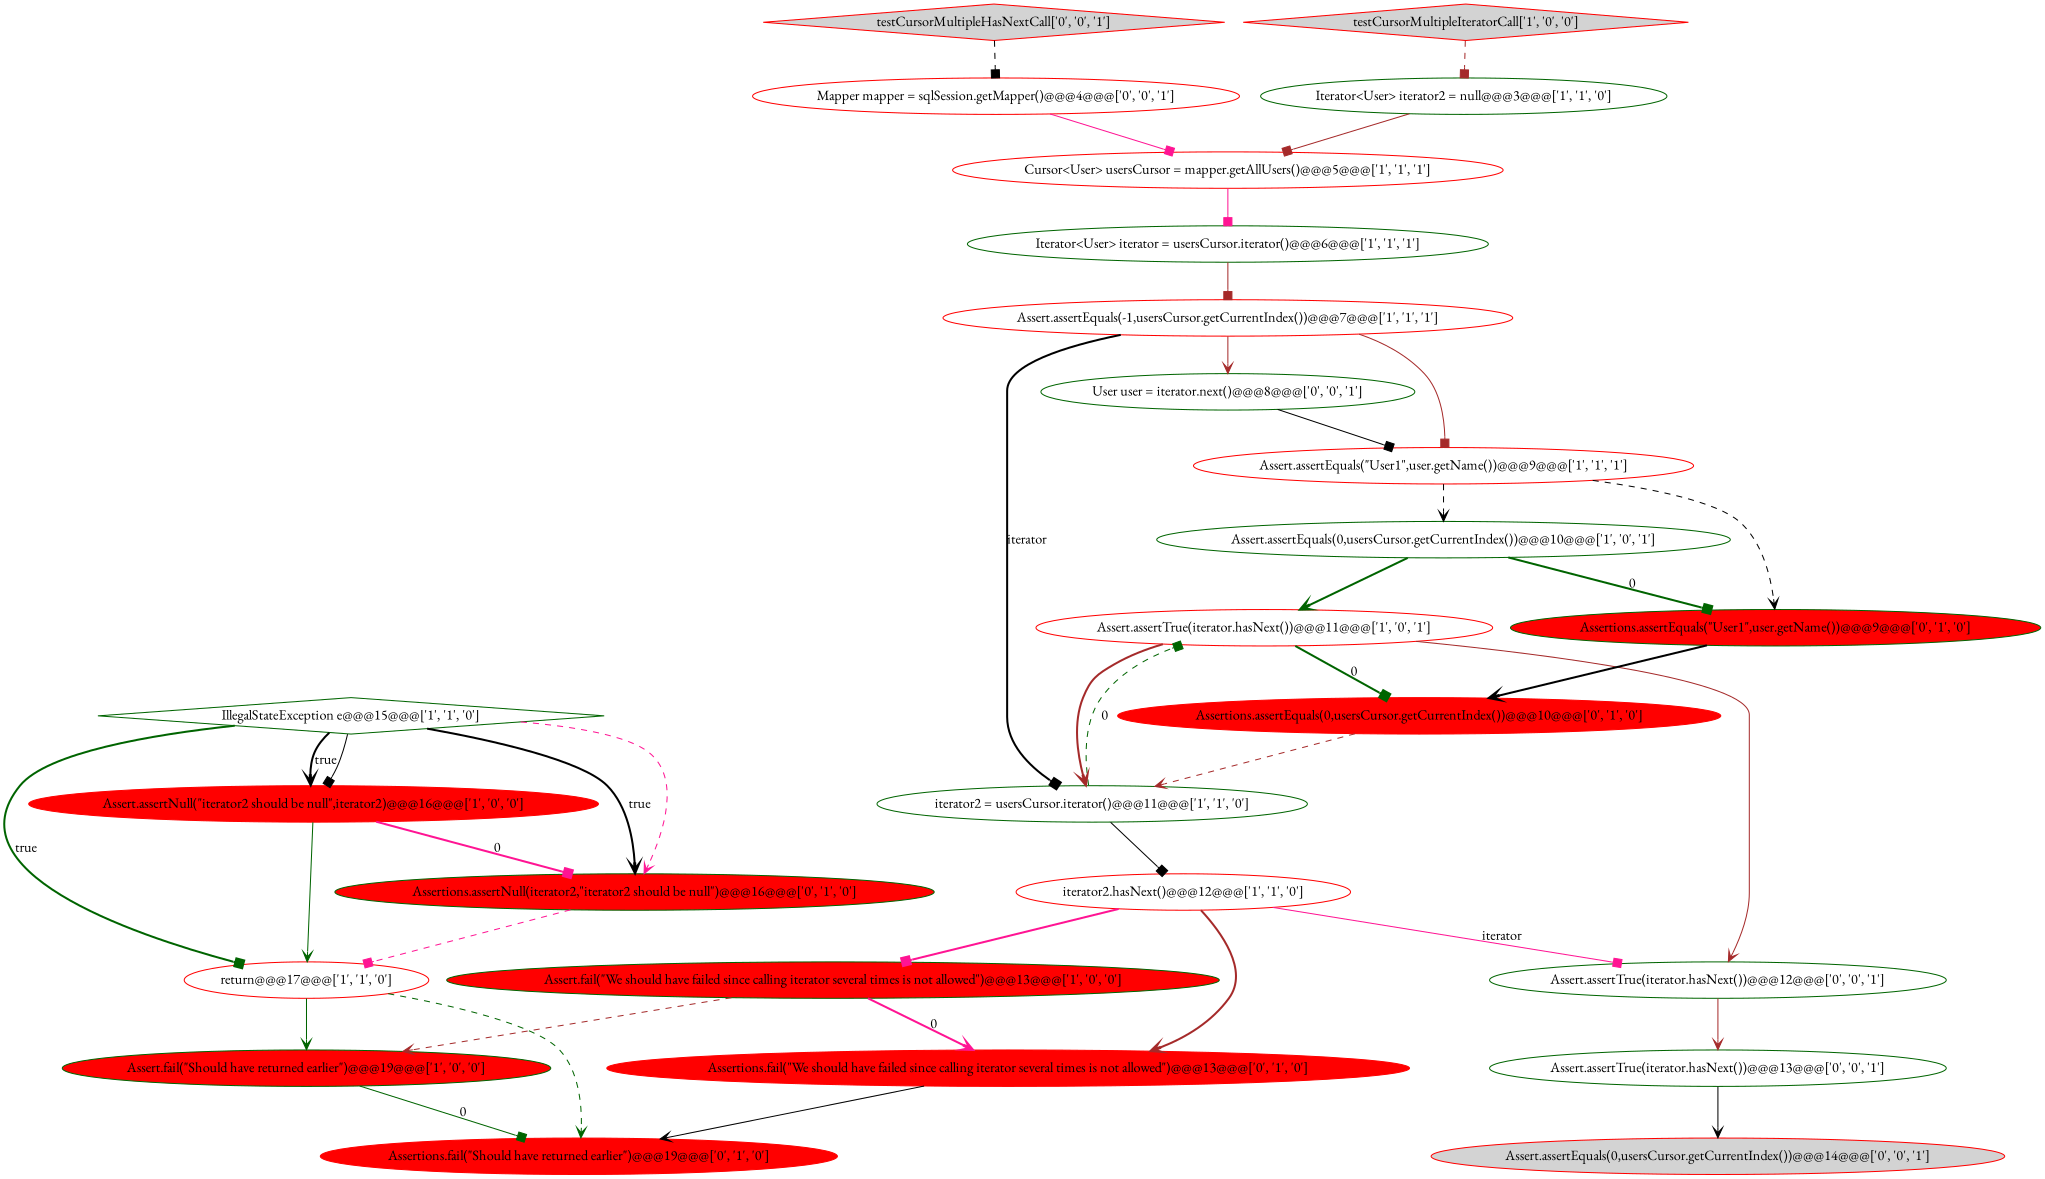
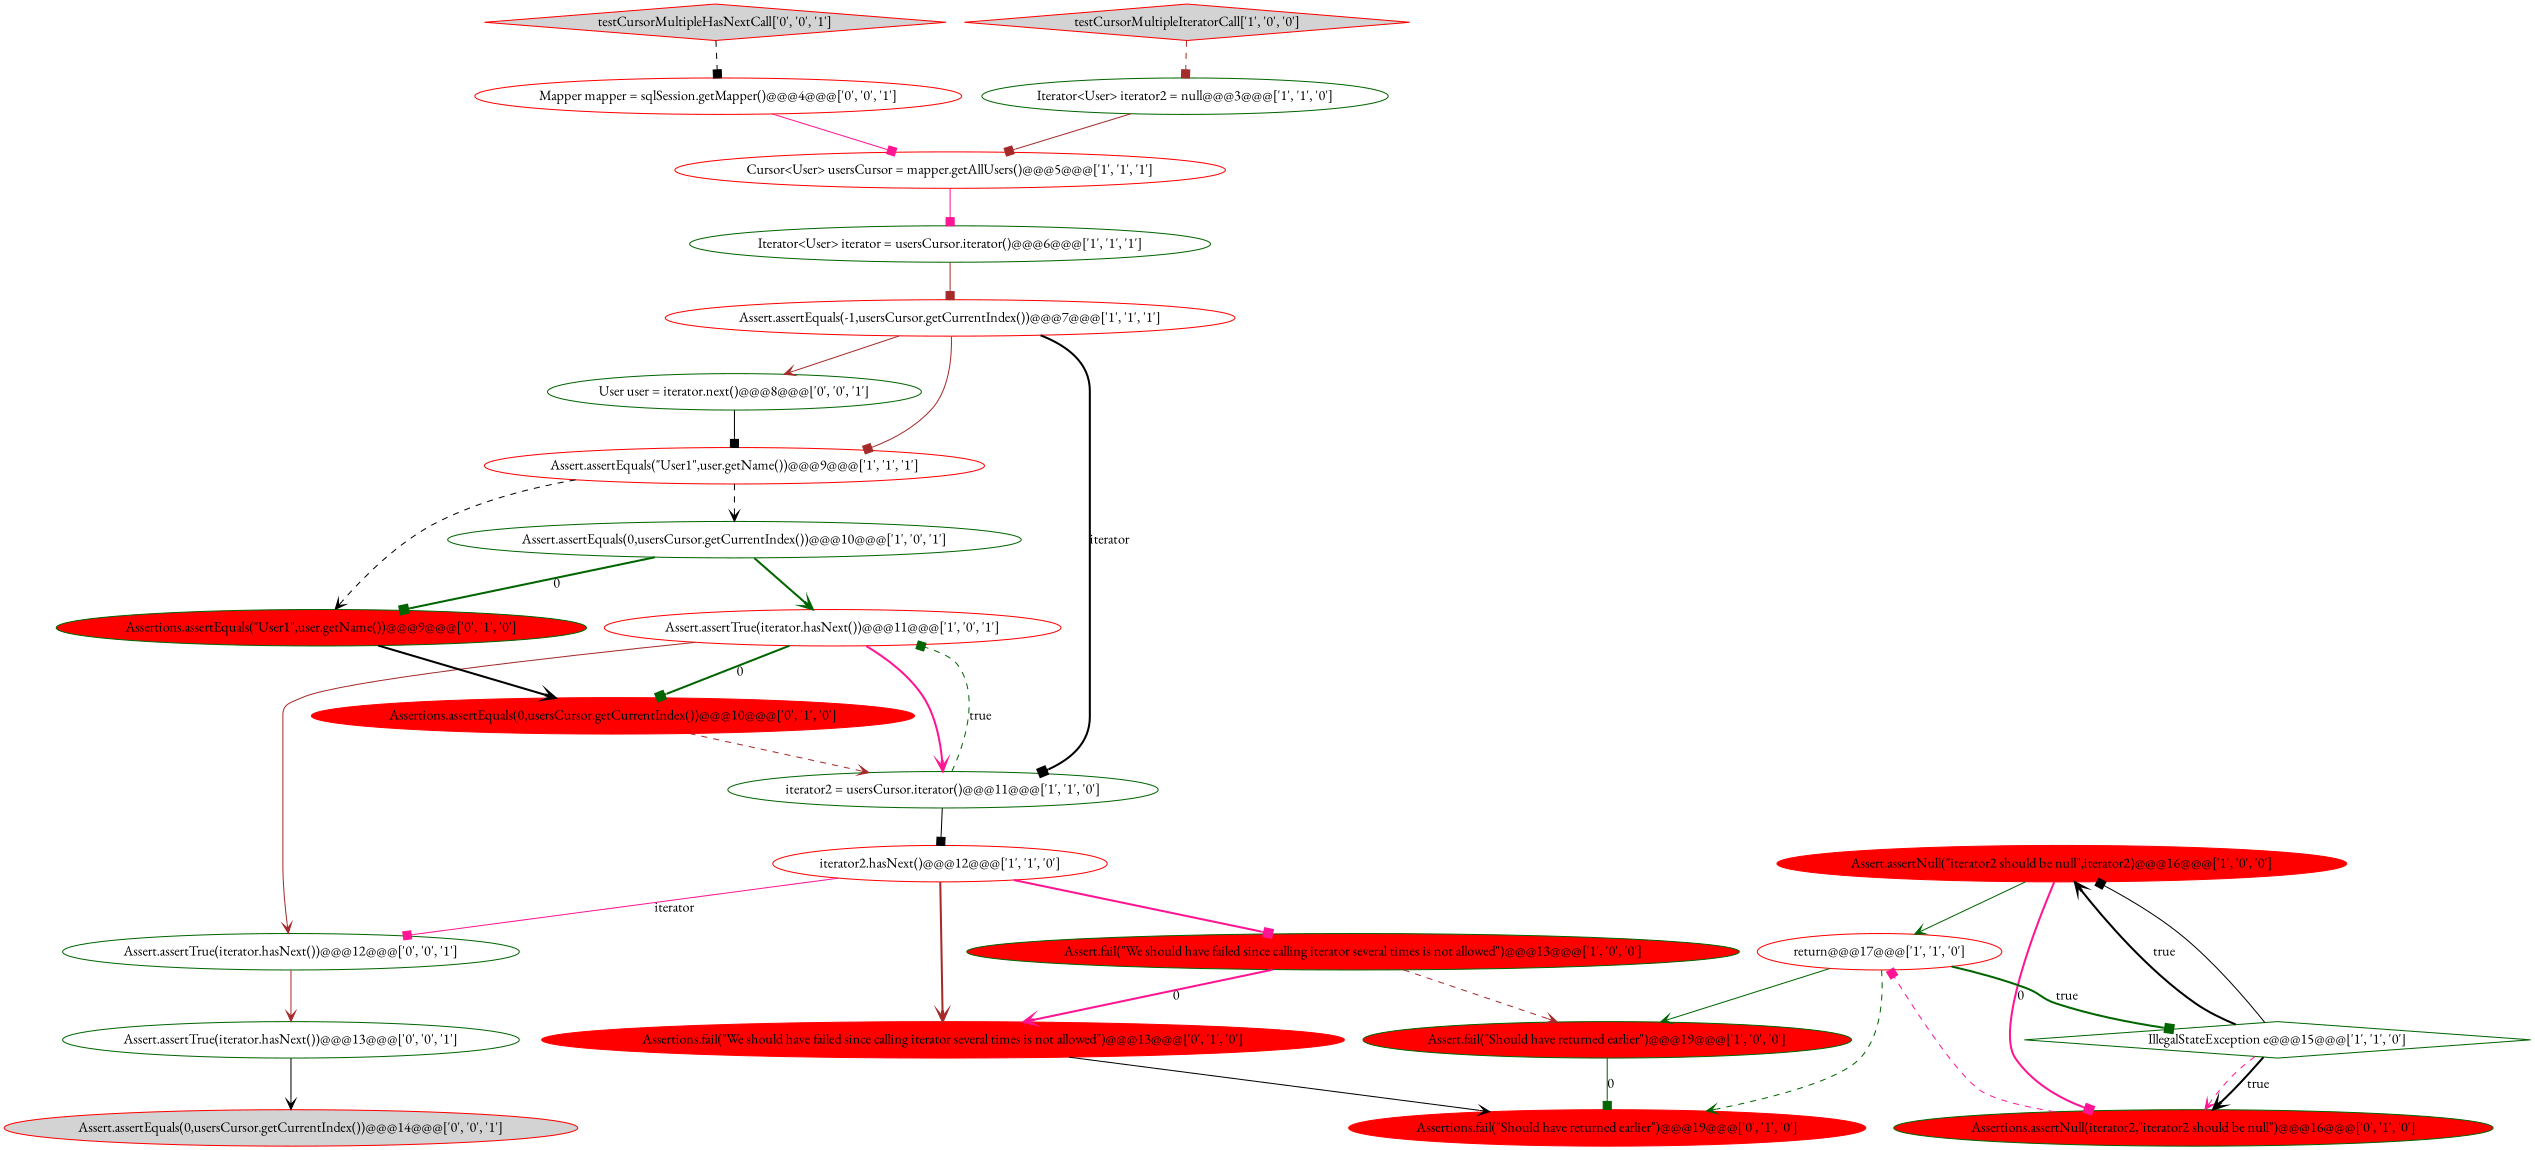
edge "Assert.assertTrue(iterator.hasNext())@@@11@@@['1', '0', '1']" -> "iterator2 = usersCursor.iterator()@@@11@@@['1', '1', '0']": color brown -> deeppink
edge "iterator2 = usersCursor.iterator()@@@11@@@['1', '1', '0']" -> "Assert.assertTrue(iterator.hasNext())@@@11@@@['1', '0', '1']": label "0" -> "true"
edge "IllegalStateException e@@@15@@@['1', '1', '0']" -> "return@@@17@@@['1', '1', '0']": reversed
